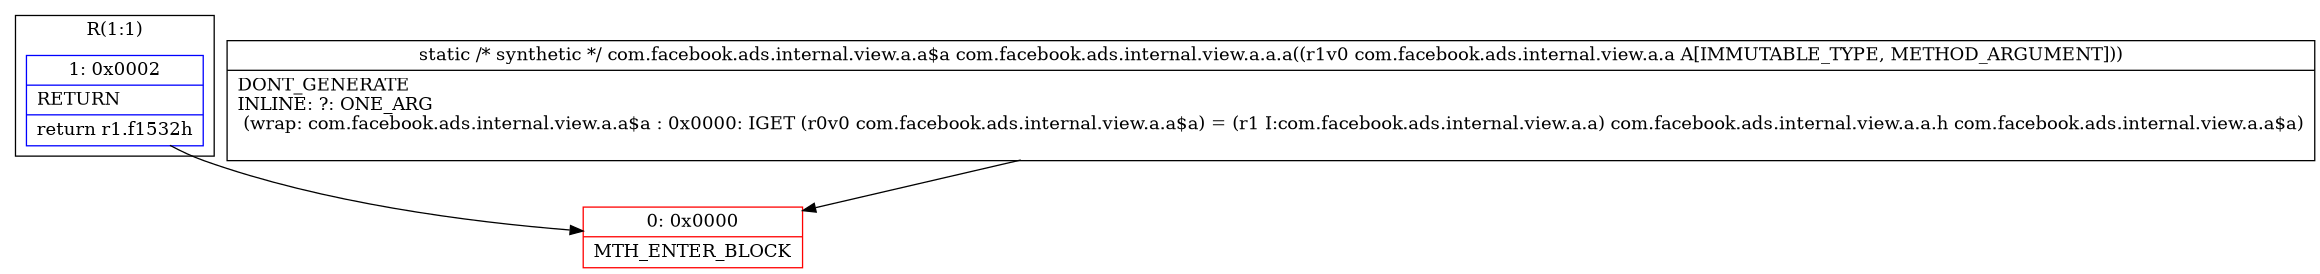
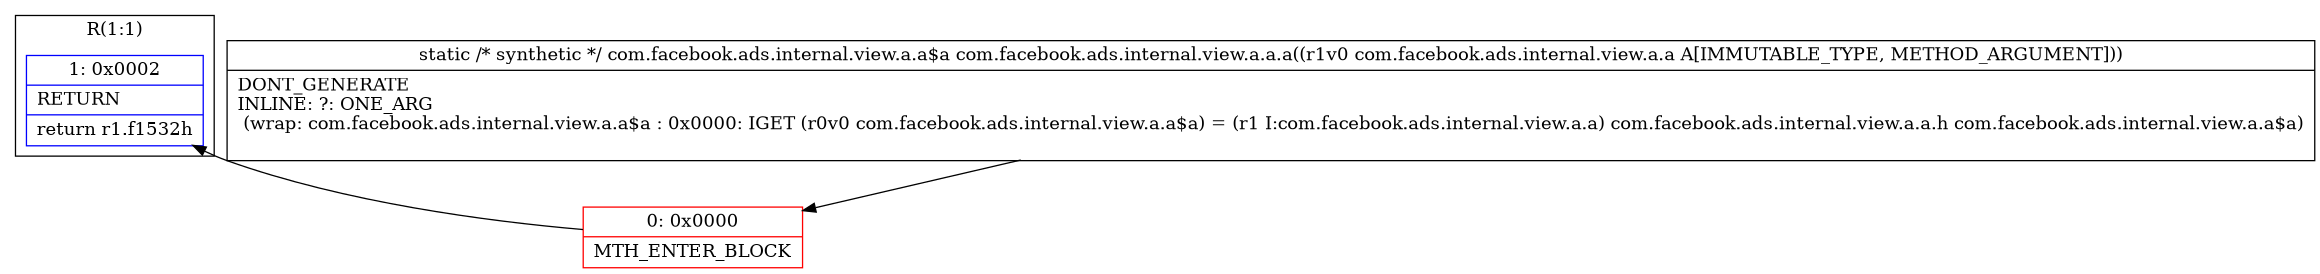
edge "1: 0x0002" -> "0: 0x0000": reversed
